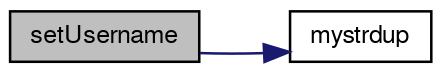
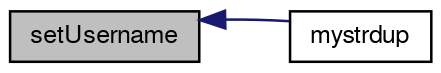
edge "setUsername" -> "mystrdup": reversed
